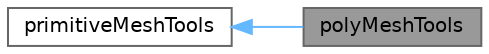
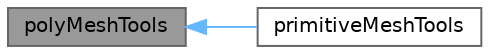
edge "polyMeshTools" -> "primitiveMeshTools": reversed
